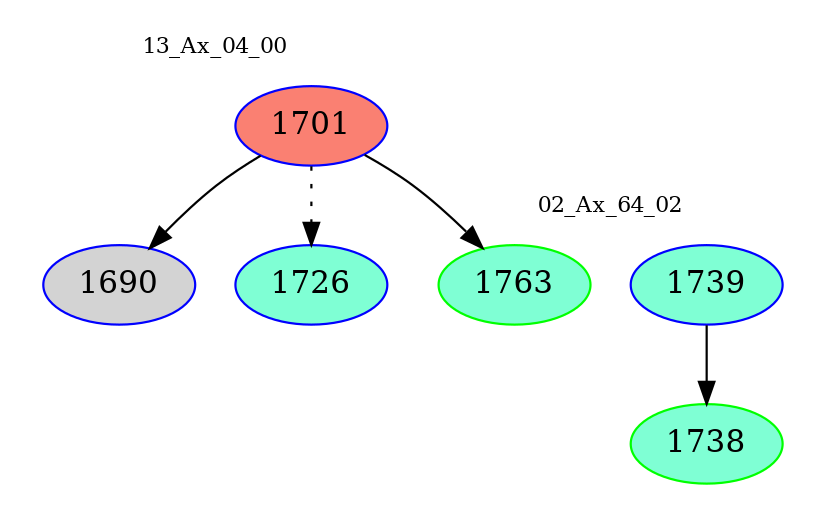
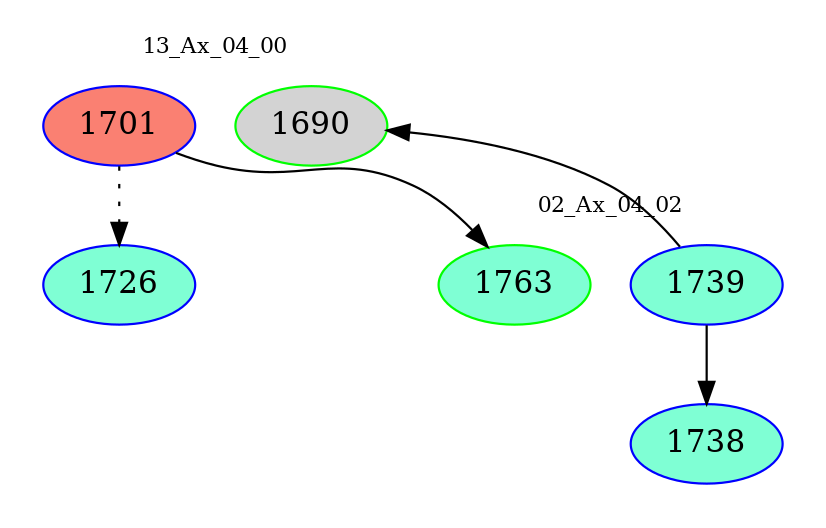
edge "1701" -> "1690": now "1739" -> "1690"
cluster "02_Ax_64_02": label "02_Ax_64_02" -> "02_Ax_04_02"
node "1690": color blue -> green
node "1738": color green -> blue
